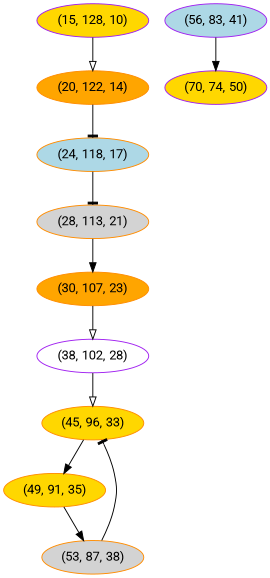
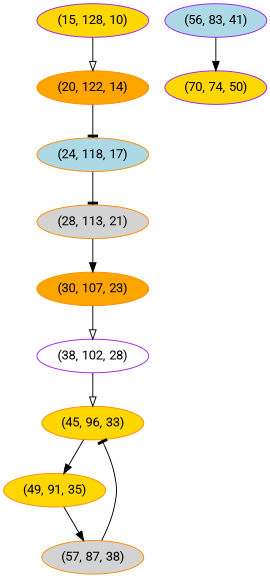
node "(53, 87, 38)": label "(53, 87, 38)" -> "(57, 87, 38)"
